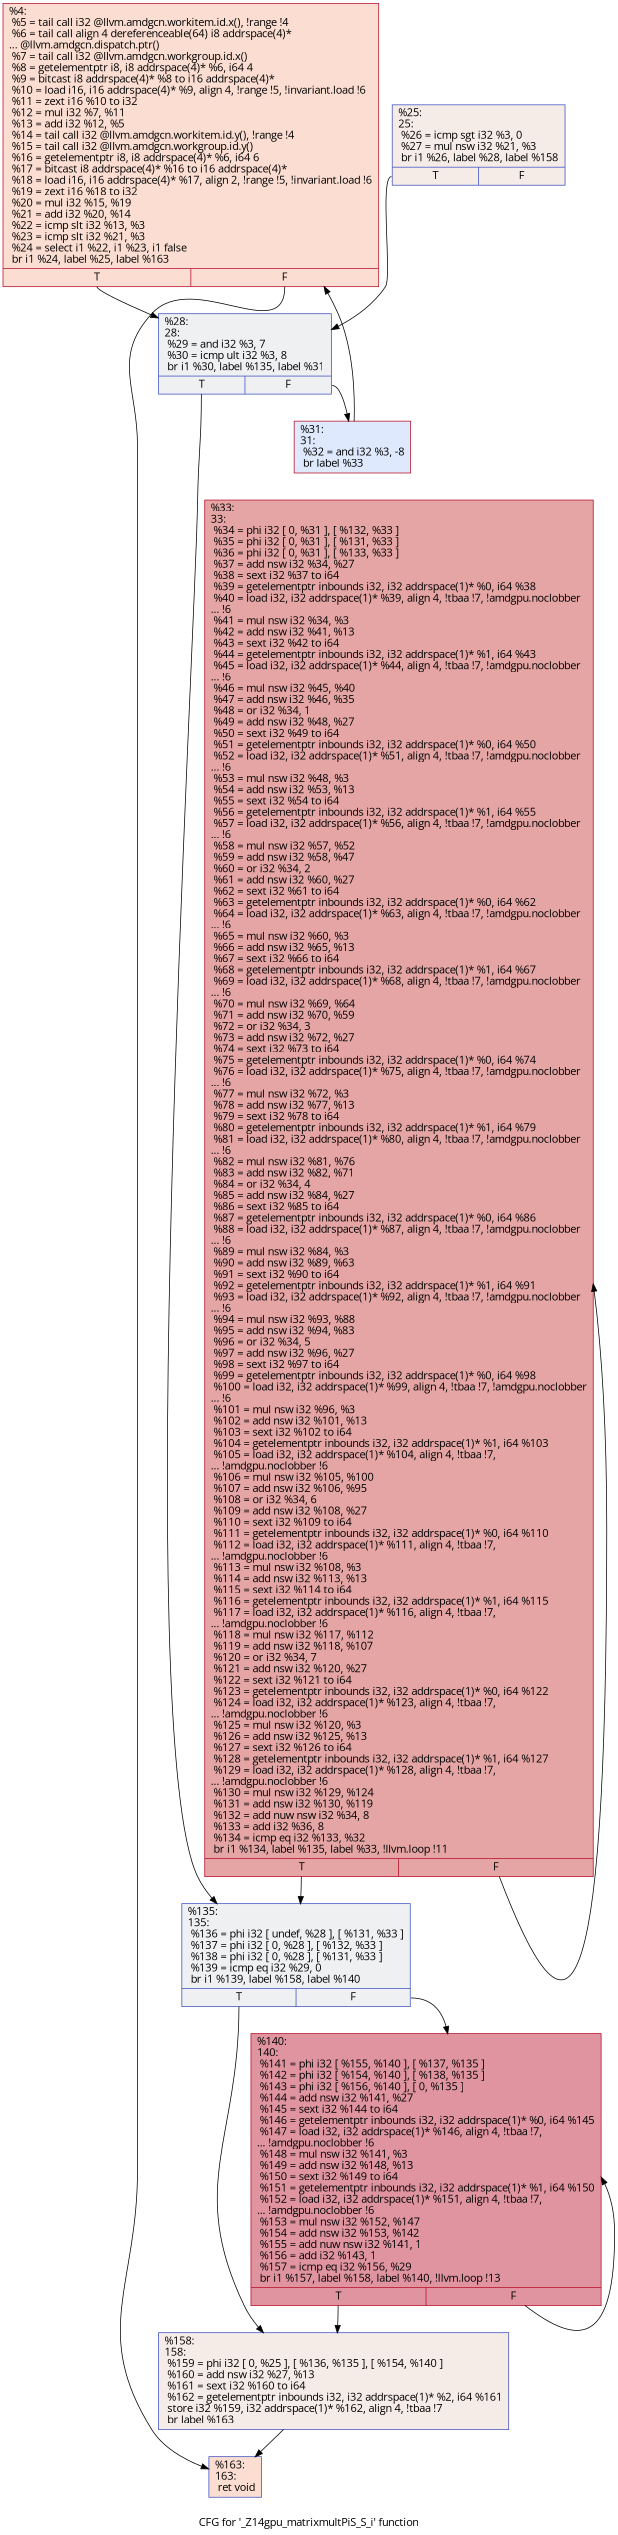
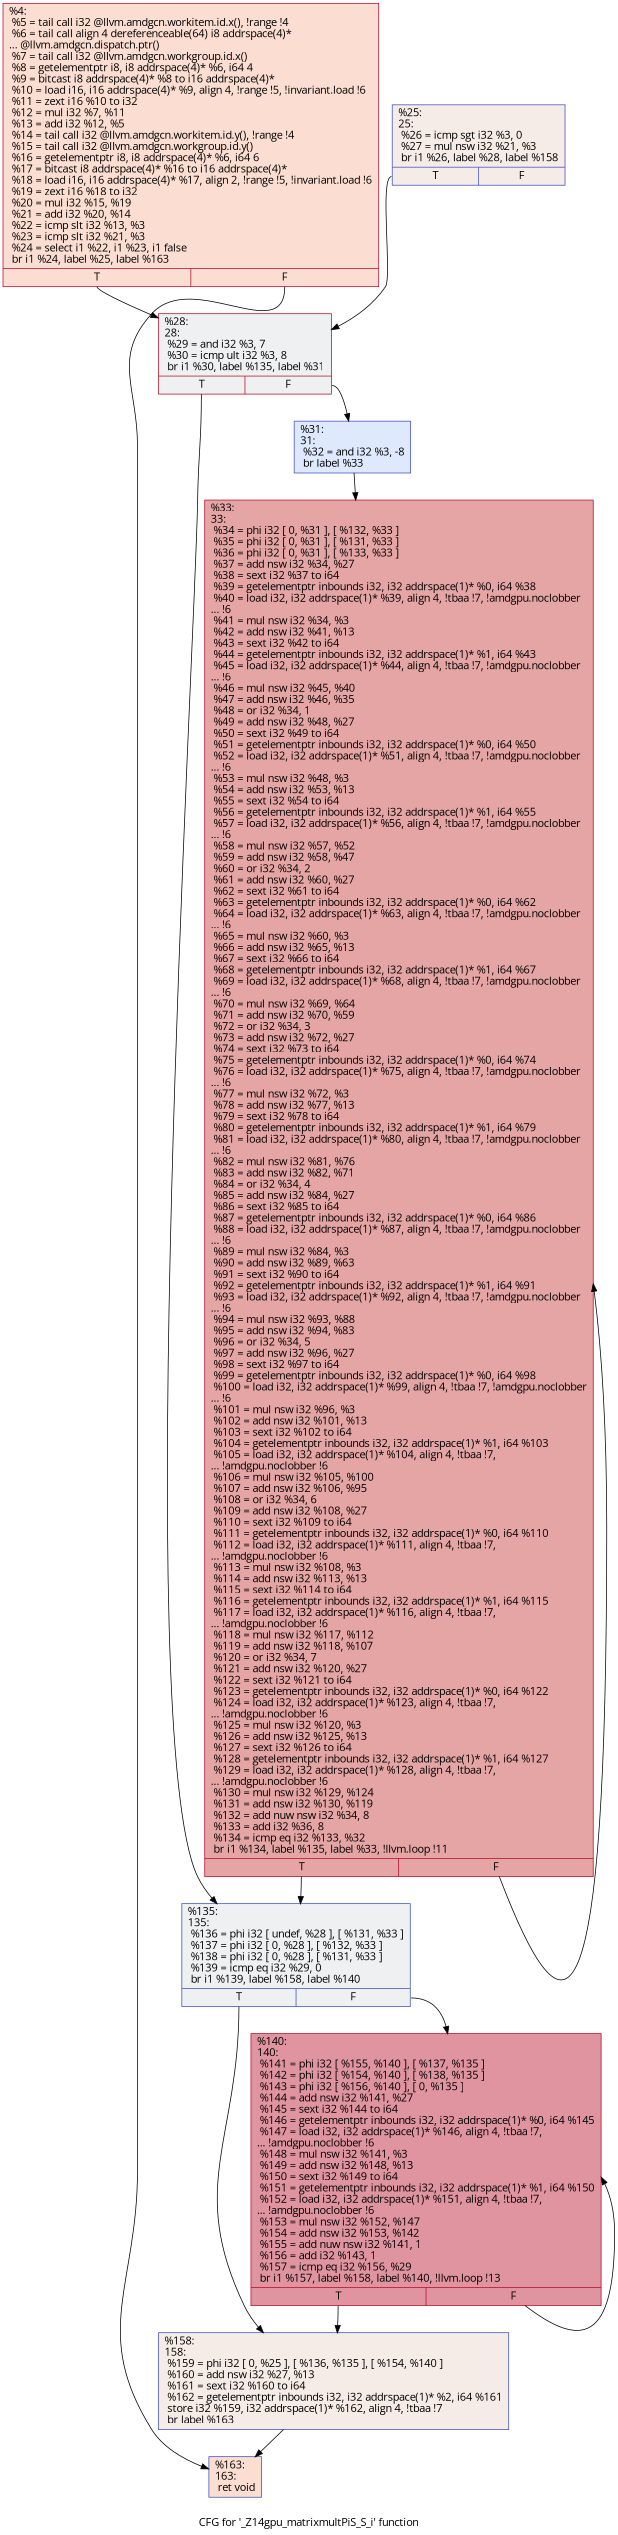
node "%28:": color #3d50c3ff -> #b70d28ff
edge "%31:" -> "%4:": now "%31:" -> "%33:"
node "%31:": color #b70d28ff -> #3d50c3ff
